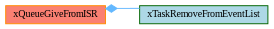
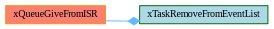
edge "xTaskRemoveFromEventList" -> "xQueueGiveFromISR": reversed
